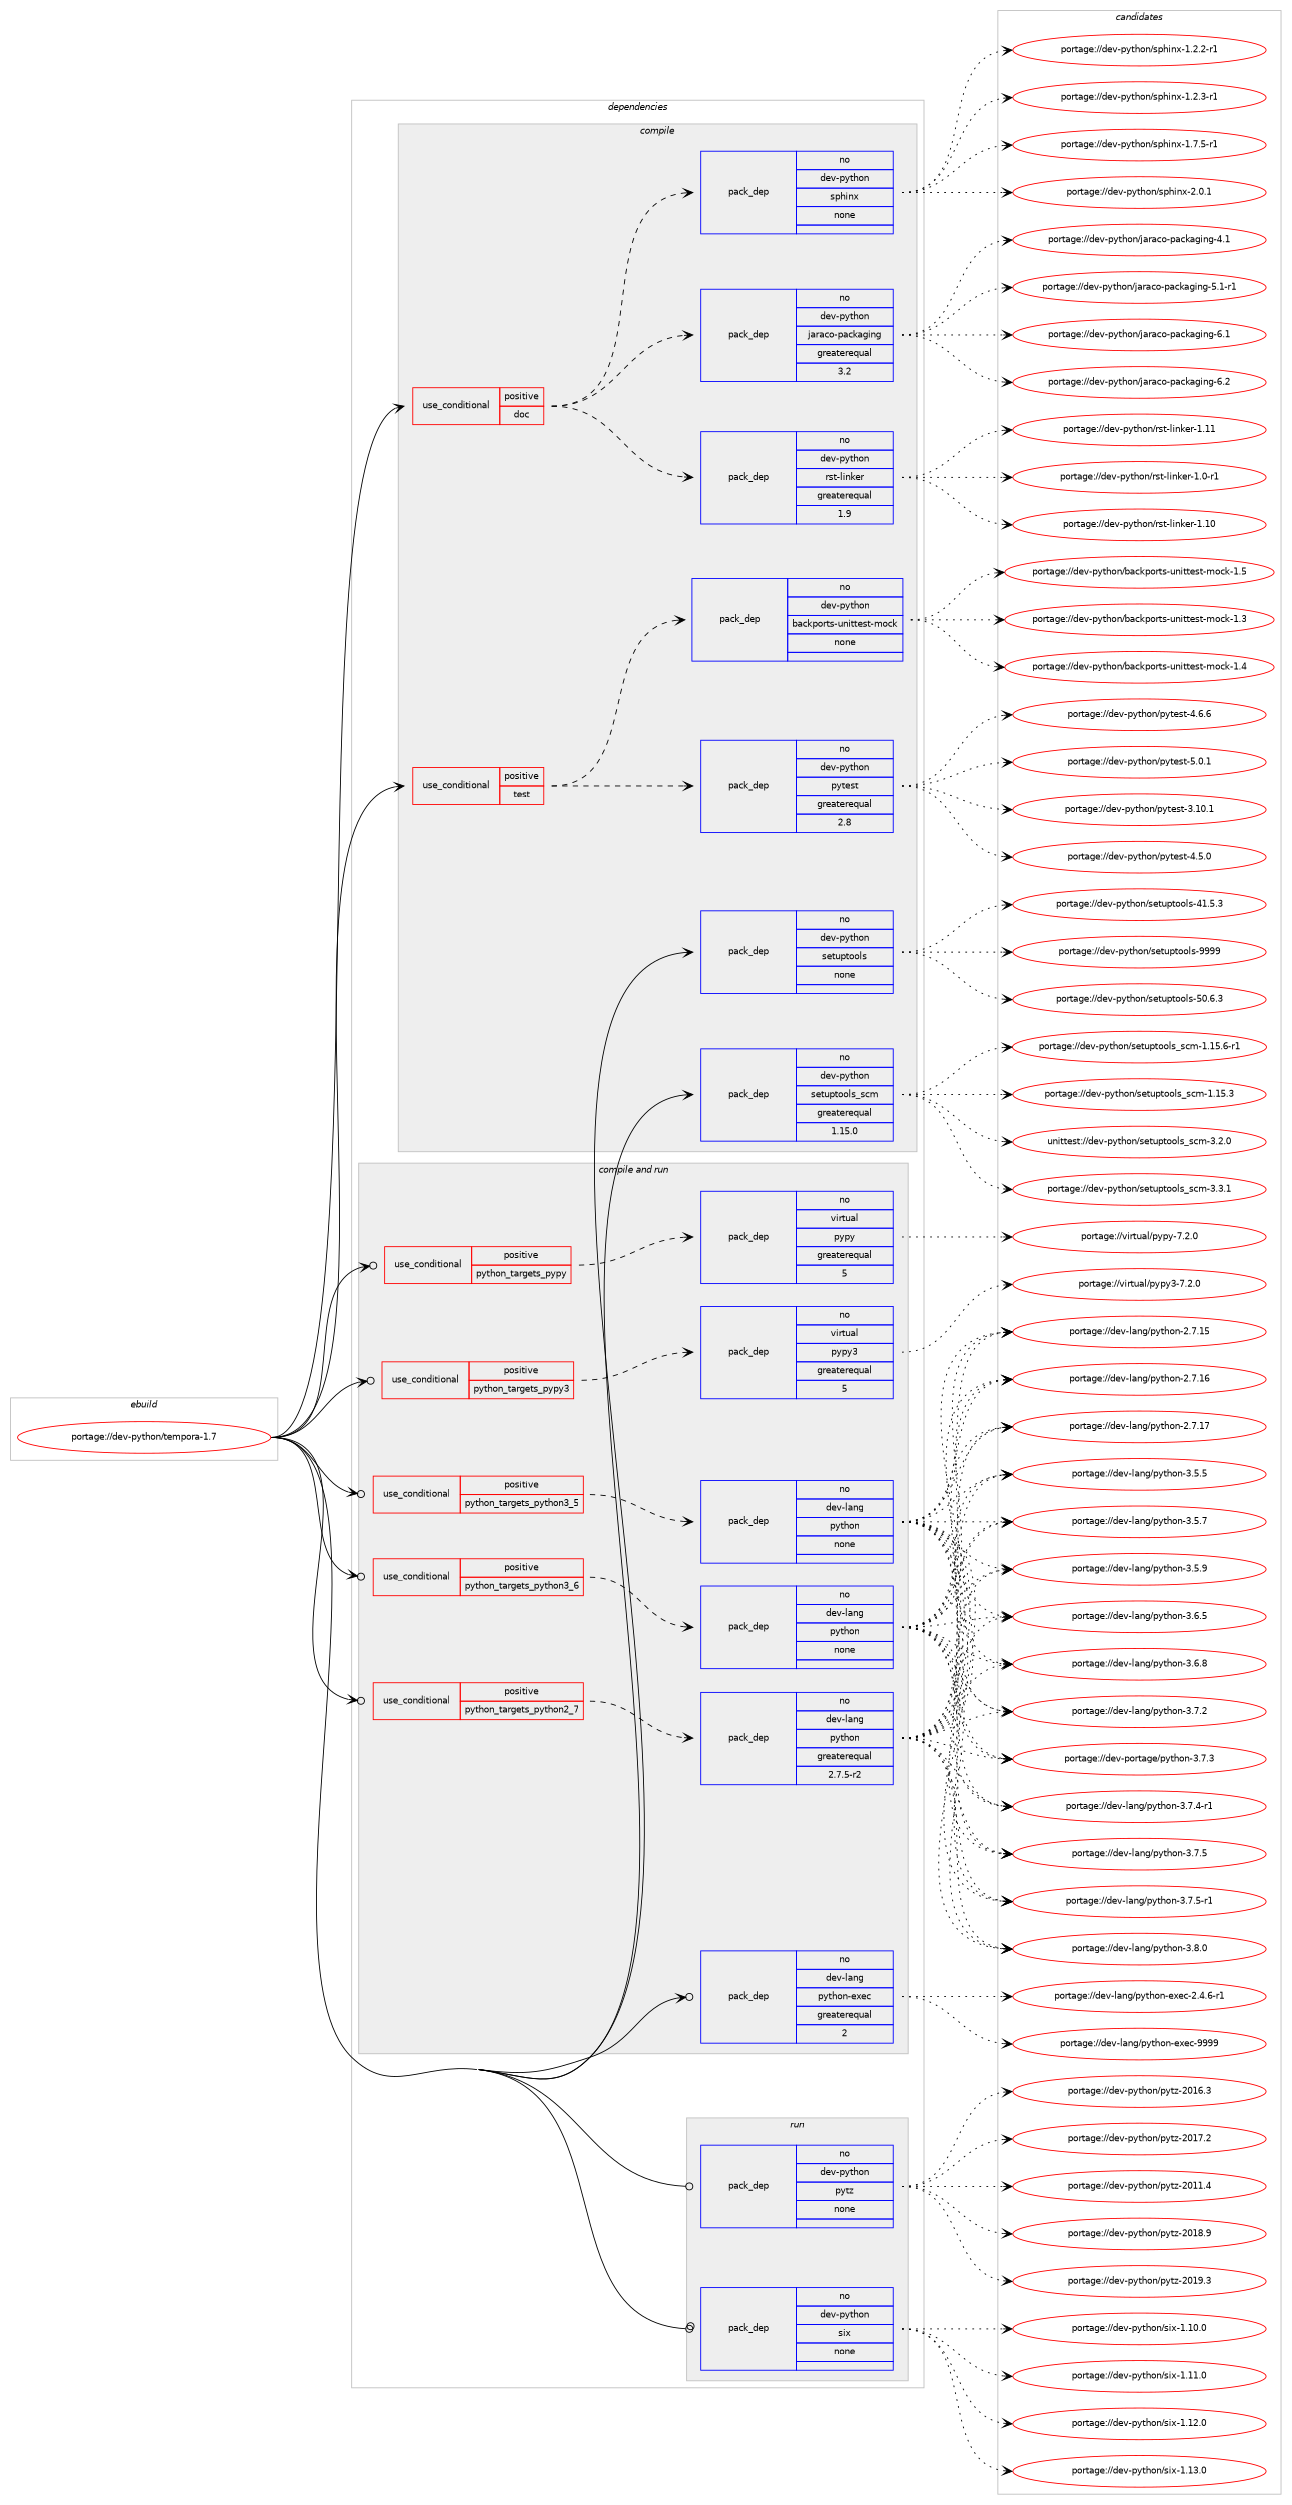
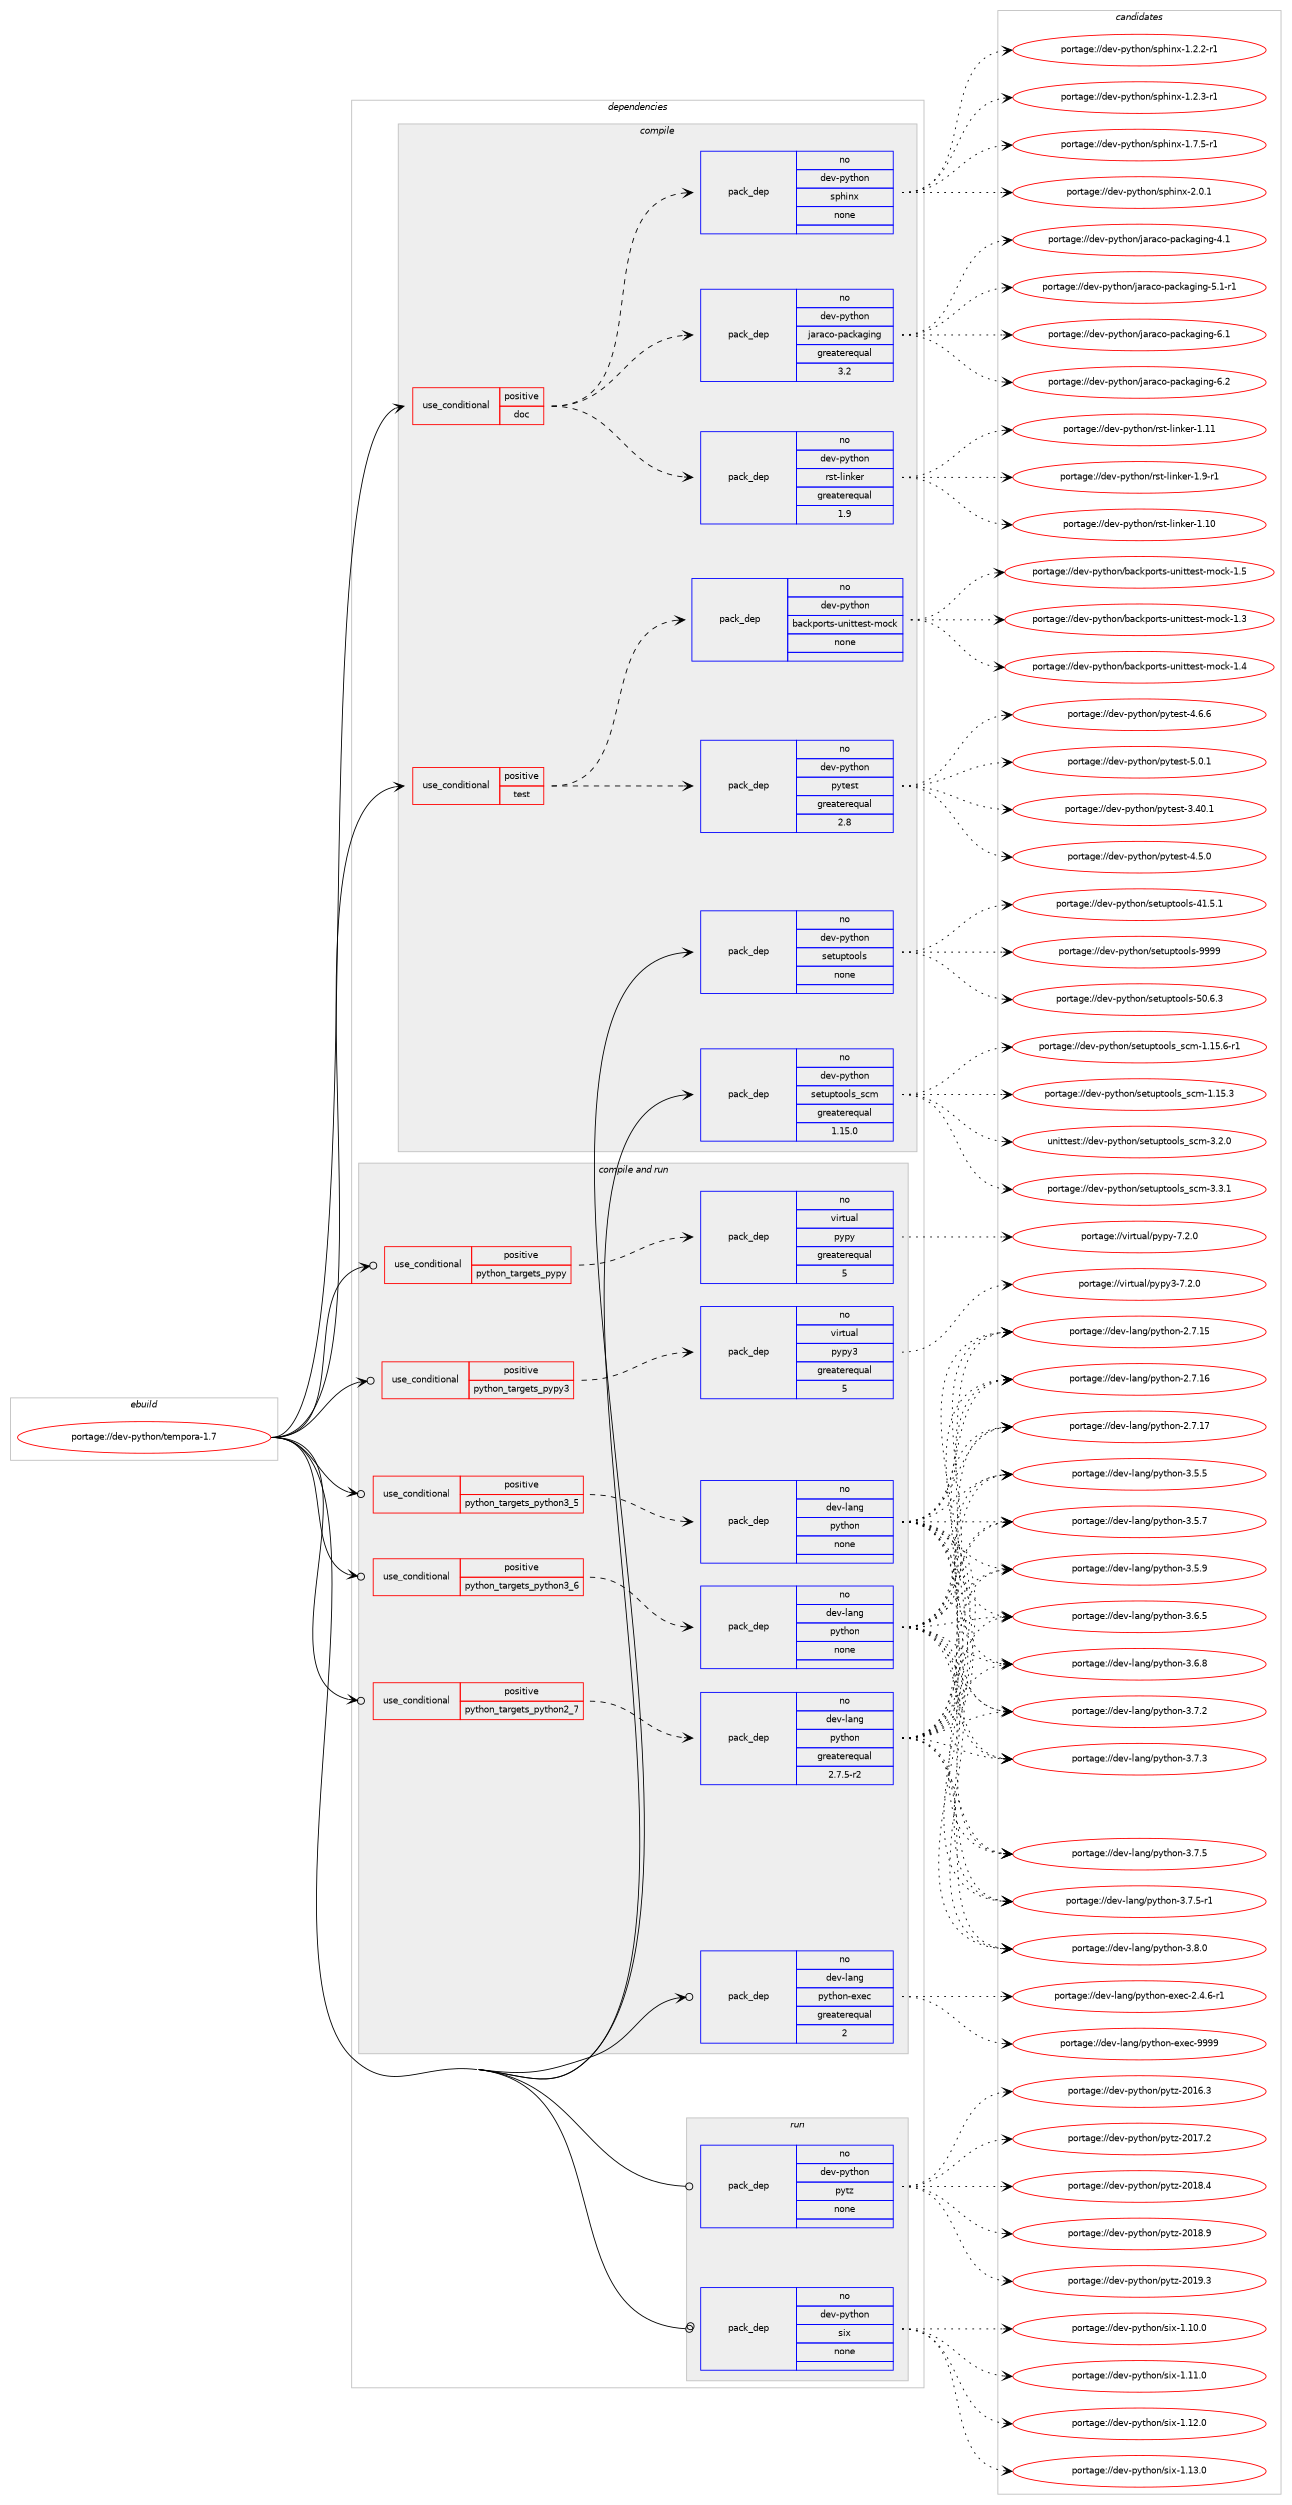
node "portage://dev-python/rst-linker-1.0-r1": label "portage://dev-python/rst-linker-1.0-r1" -> "portage://dev-python/rst-linker-1.9-r1"
node "portage://dev-python/pytest-3.10.1": label "portage://dev-python/pytest-3.10.1" -> "portage://dev-python/pytest-3.40.1"
node "portage://dev-python/setuptools-41.5.3": label "portage://dev-python/setuptools-41.5.3" -> "portage://dev-python/setuptools-41.5.1"
node "portage://dev-portage/python-3.7.3": label "portage://dev-portage/python-3.7.3" -> "portage://dev-lang/python-3.7.3"
node "portage://dev-lang/python-3.7.4-r1": removed
node "portage://dev-python/pytz-2011.4": label "portage://dev-python/pytz-2011.4" -> "portage://dev-python/pytz-2018.4"
